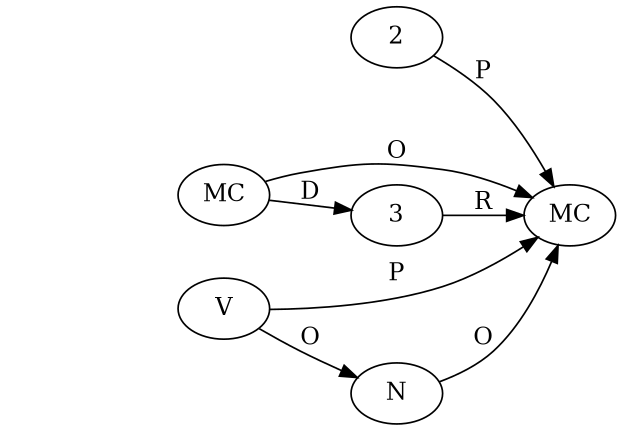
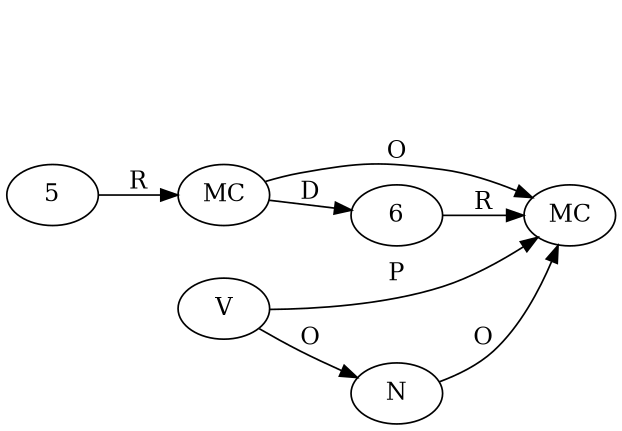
node "2": removed
node "5": added
node "3": label "3" -> "6"
